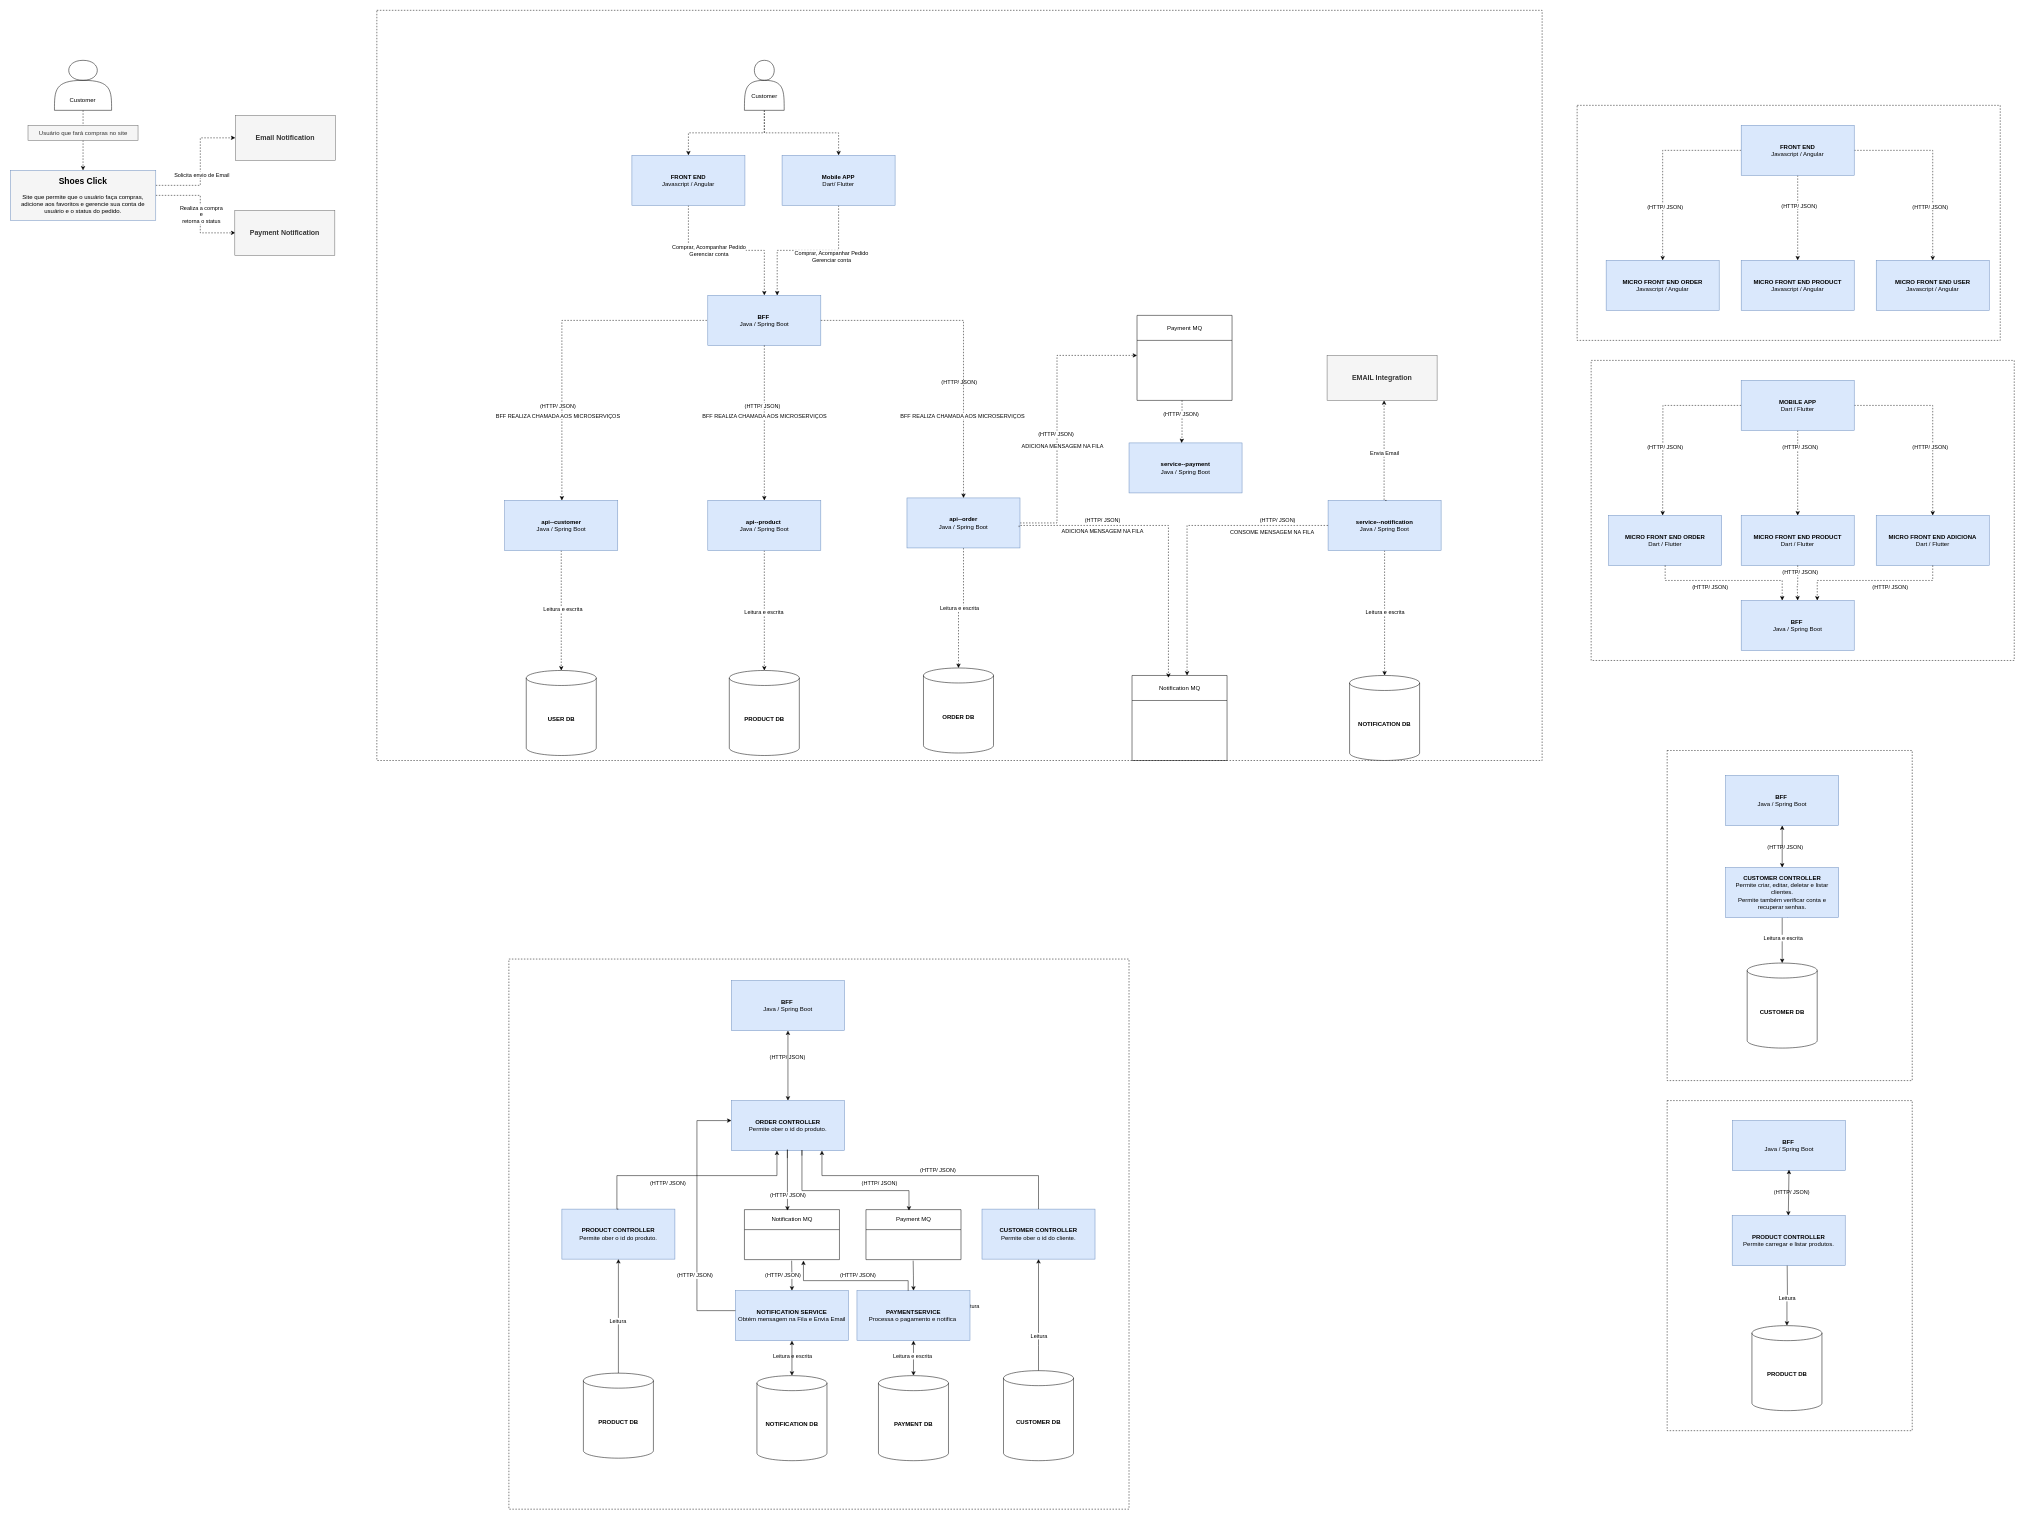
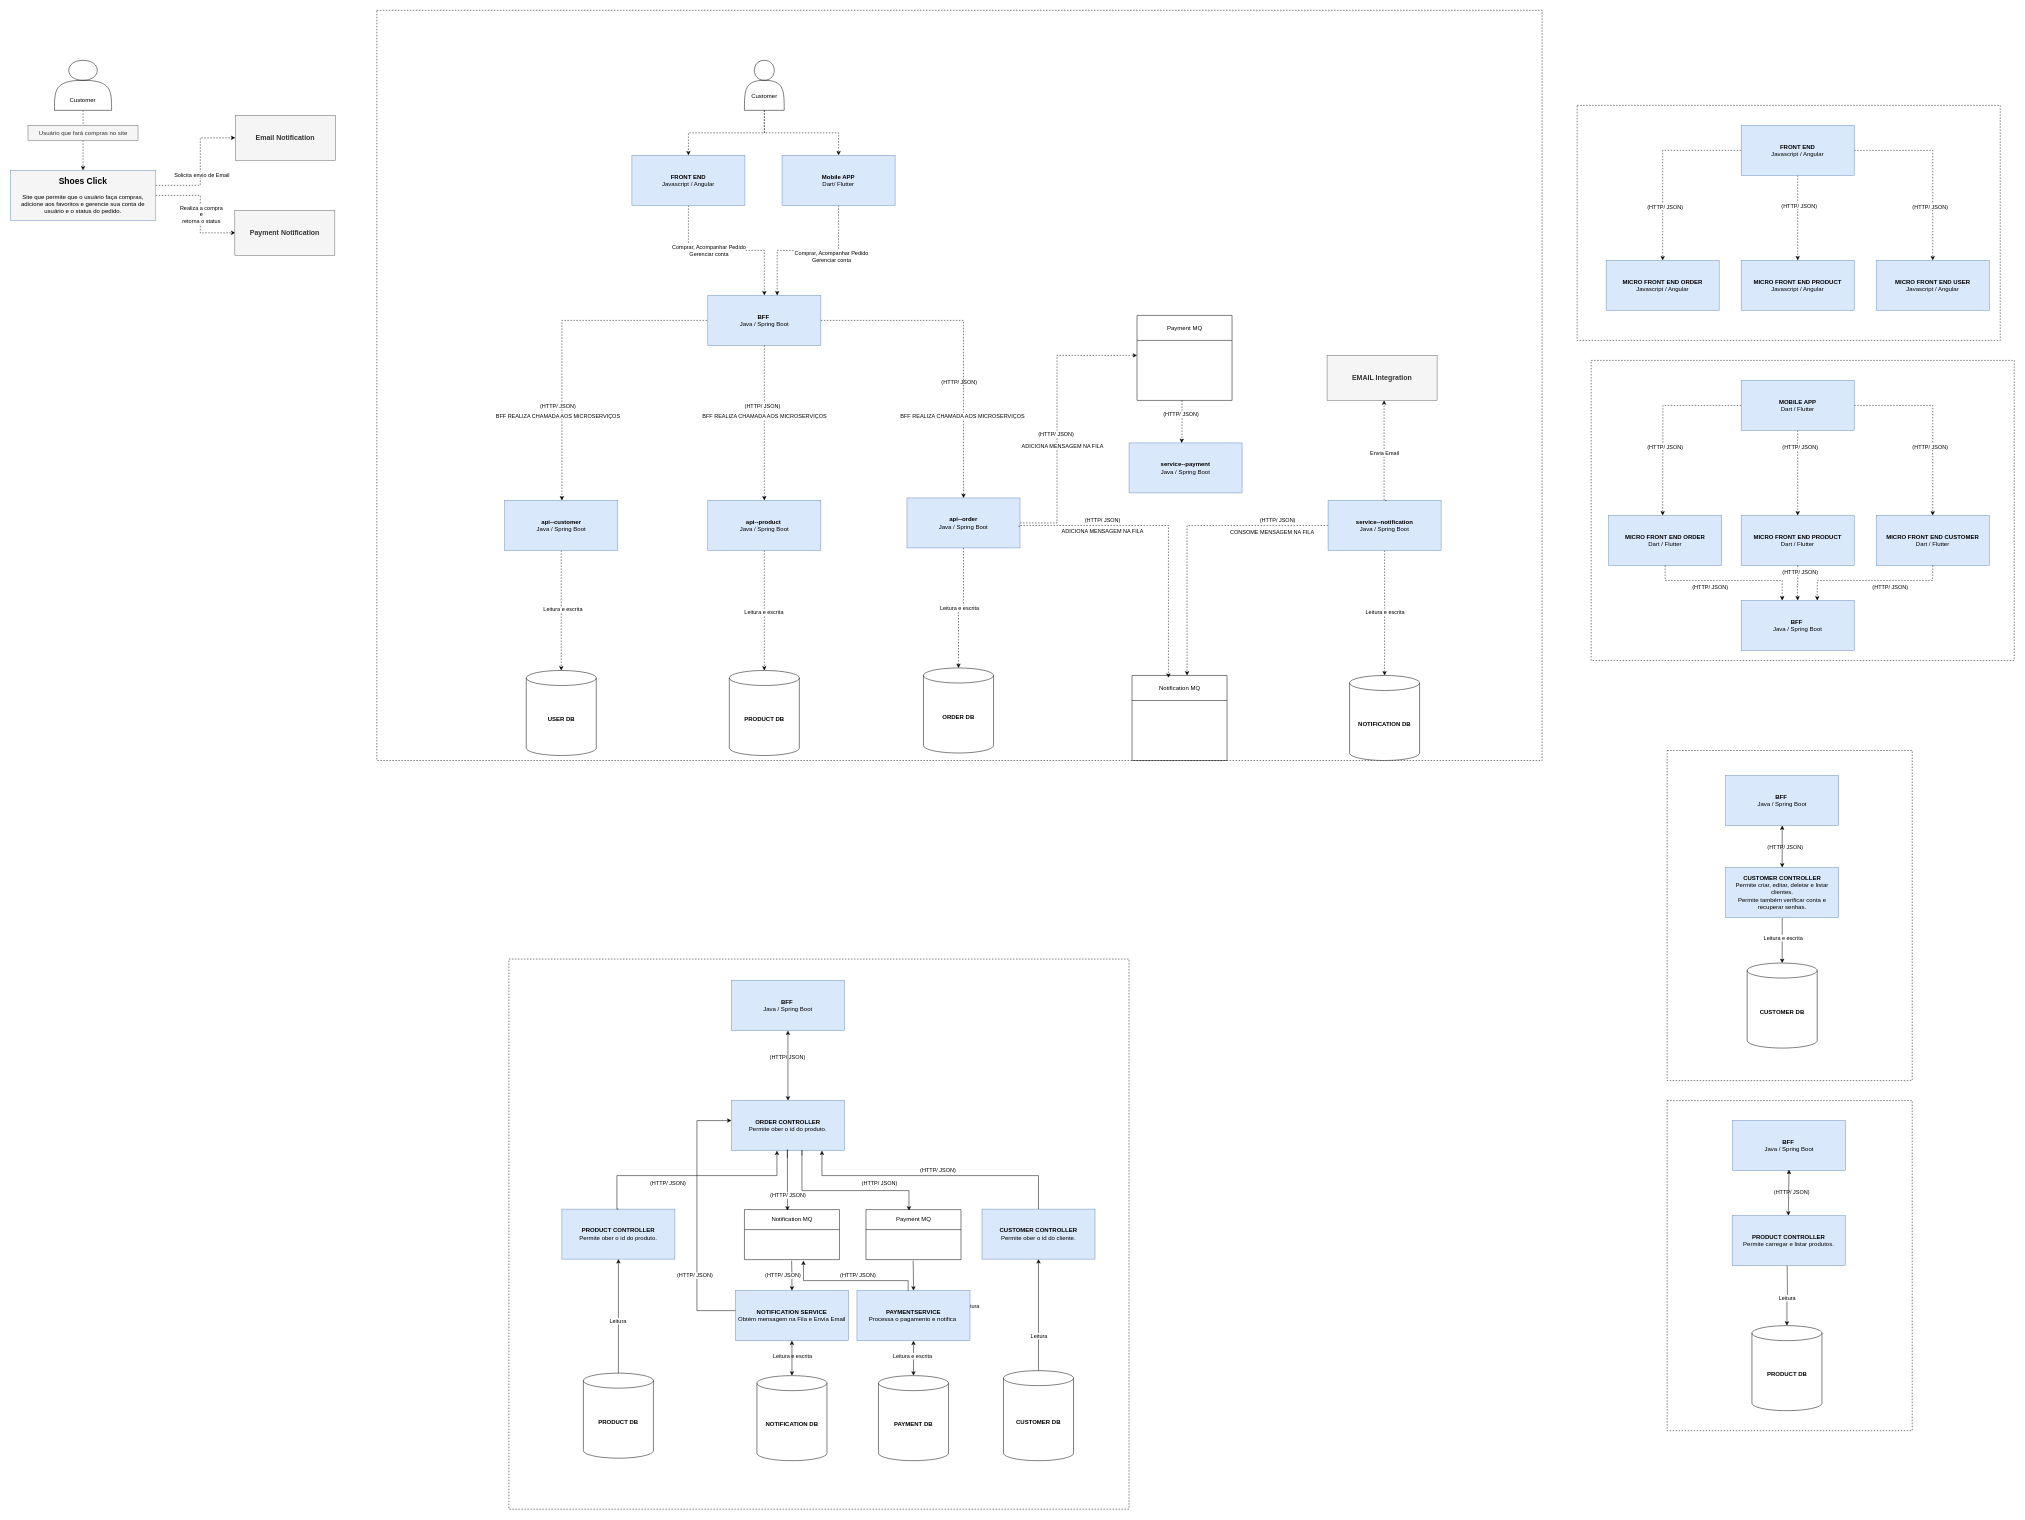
node "MICRO FRONT END ADICIONADart / Flutter": label "MICRO FRONT END ADICIONADart / Flutter" -> "MICRO FRONT END CUSTOMERDart / Flutter"
